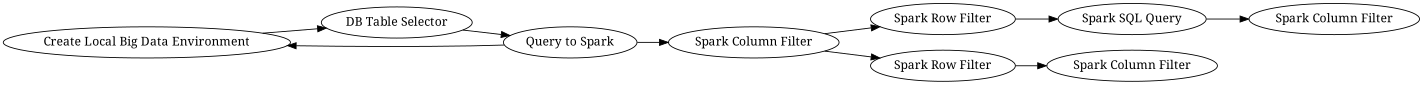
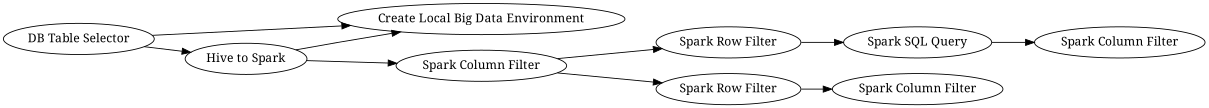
edge "Create Local Big Data Environment" -> "DB Table Selector": reversed
node "Query to Spark": label "Query to Spark" -> "Hive to Spark"
